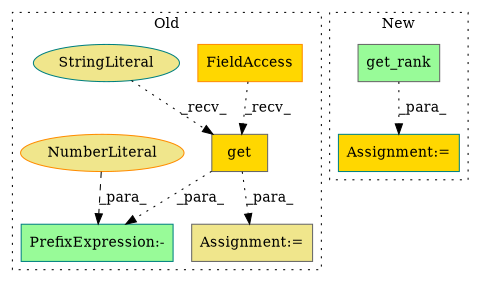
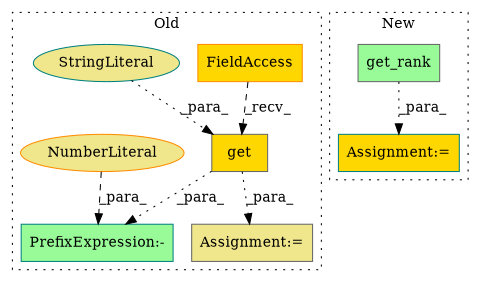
edge "FieldAccess" -> "get": style dotted -> dashed
edge "StringLiteral" -> "get": label "_recv_" -> "_para_"
